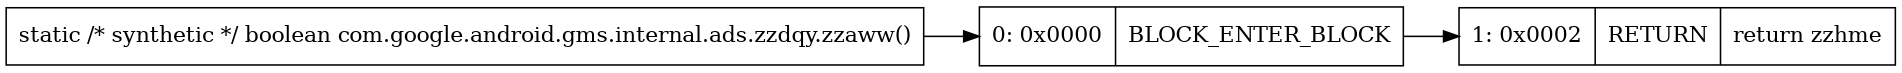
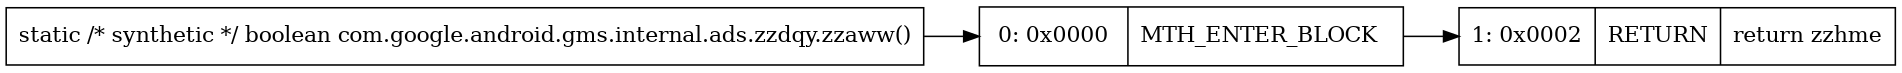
node "0: 0x0000": text "BLOCK_ENTER_BLOCK" -> "MTH_ENTER_BLOCK"
